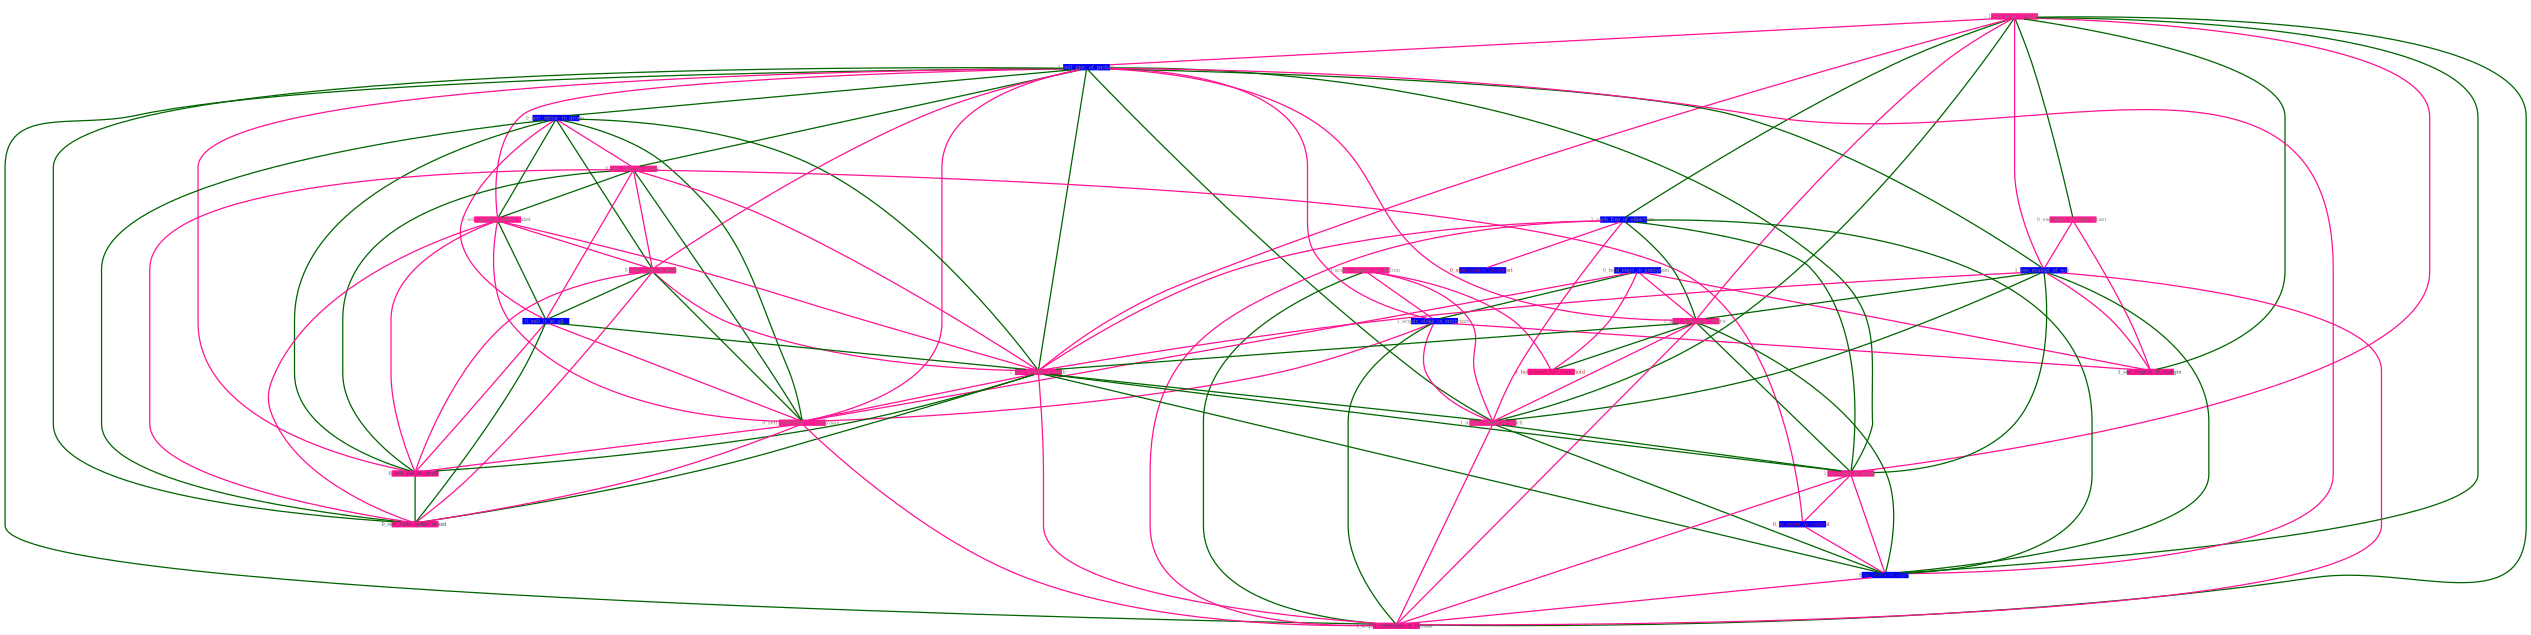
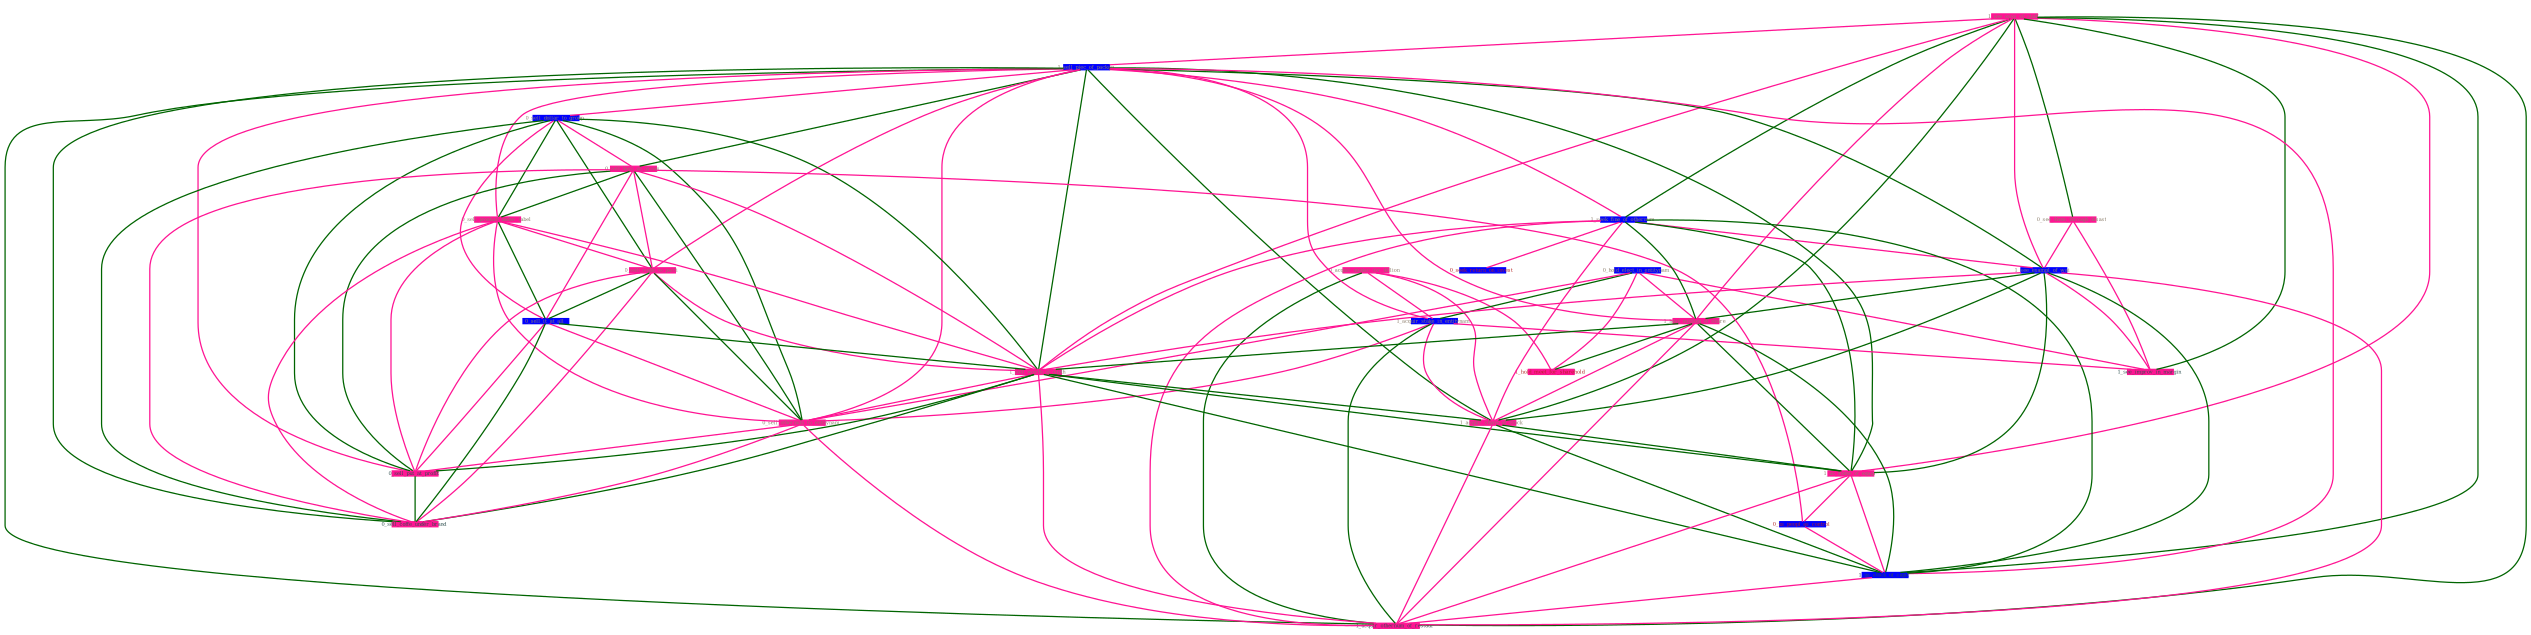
edge "1_sell_piec_of_packag" -- "0_sell_dollar_to_group": color darkgreen -> deeppink
edge "1_sell_piec_of_packag" -- "1_seek_fine_of_othernum": added
edge "1_seek_fine_of_othernum" -- "1_see_exampl_of_wai": added
